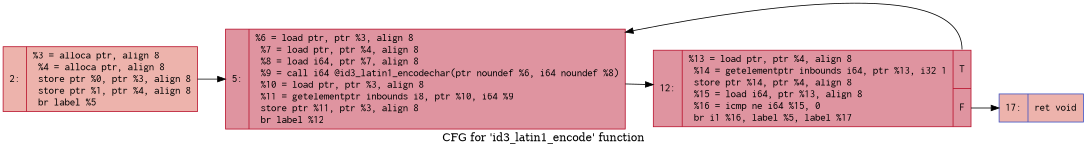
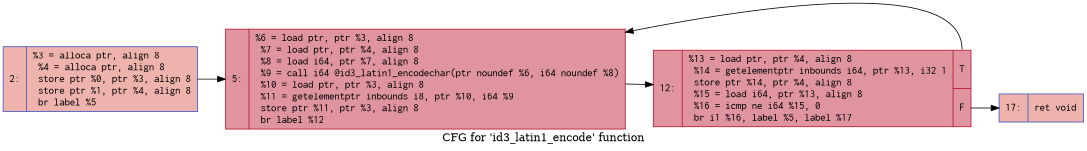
node "2:": color #b70d28ff -> #3d50c3ff
